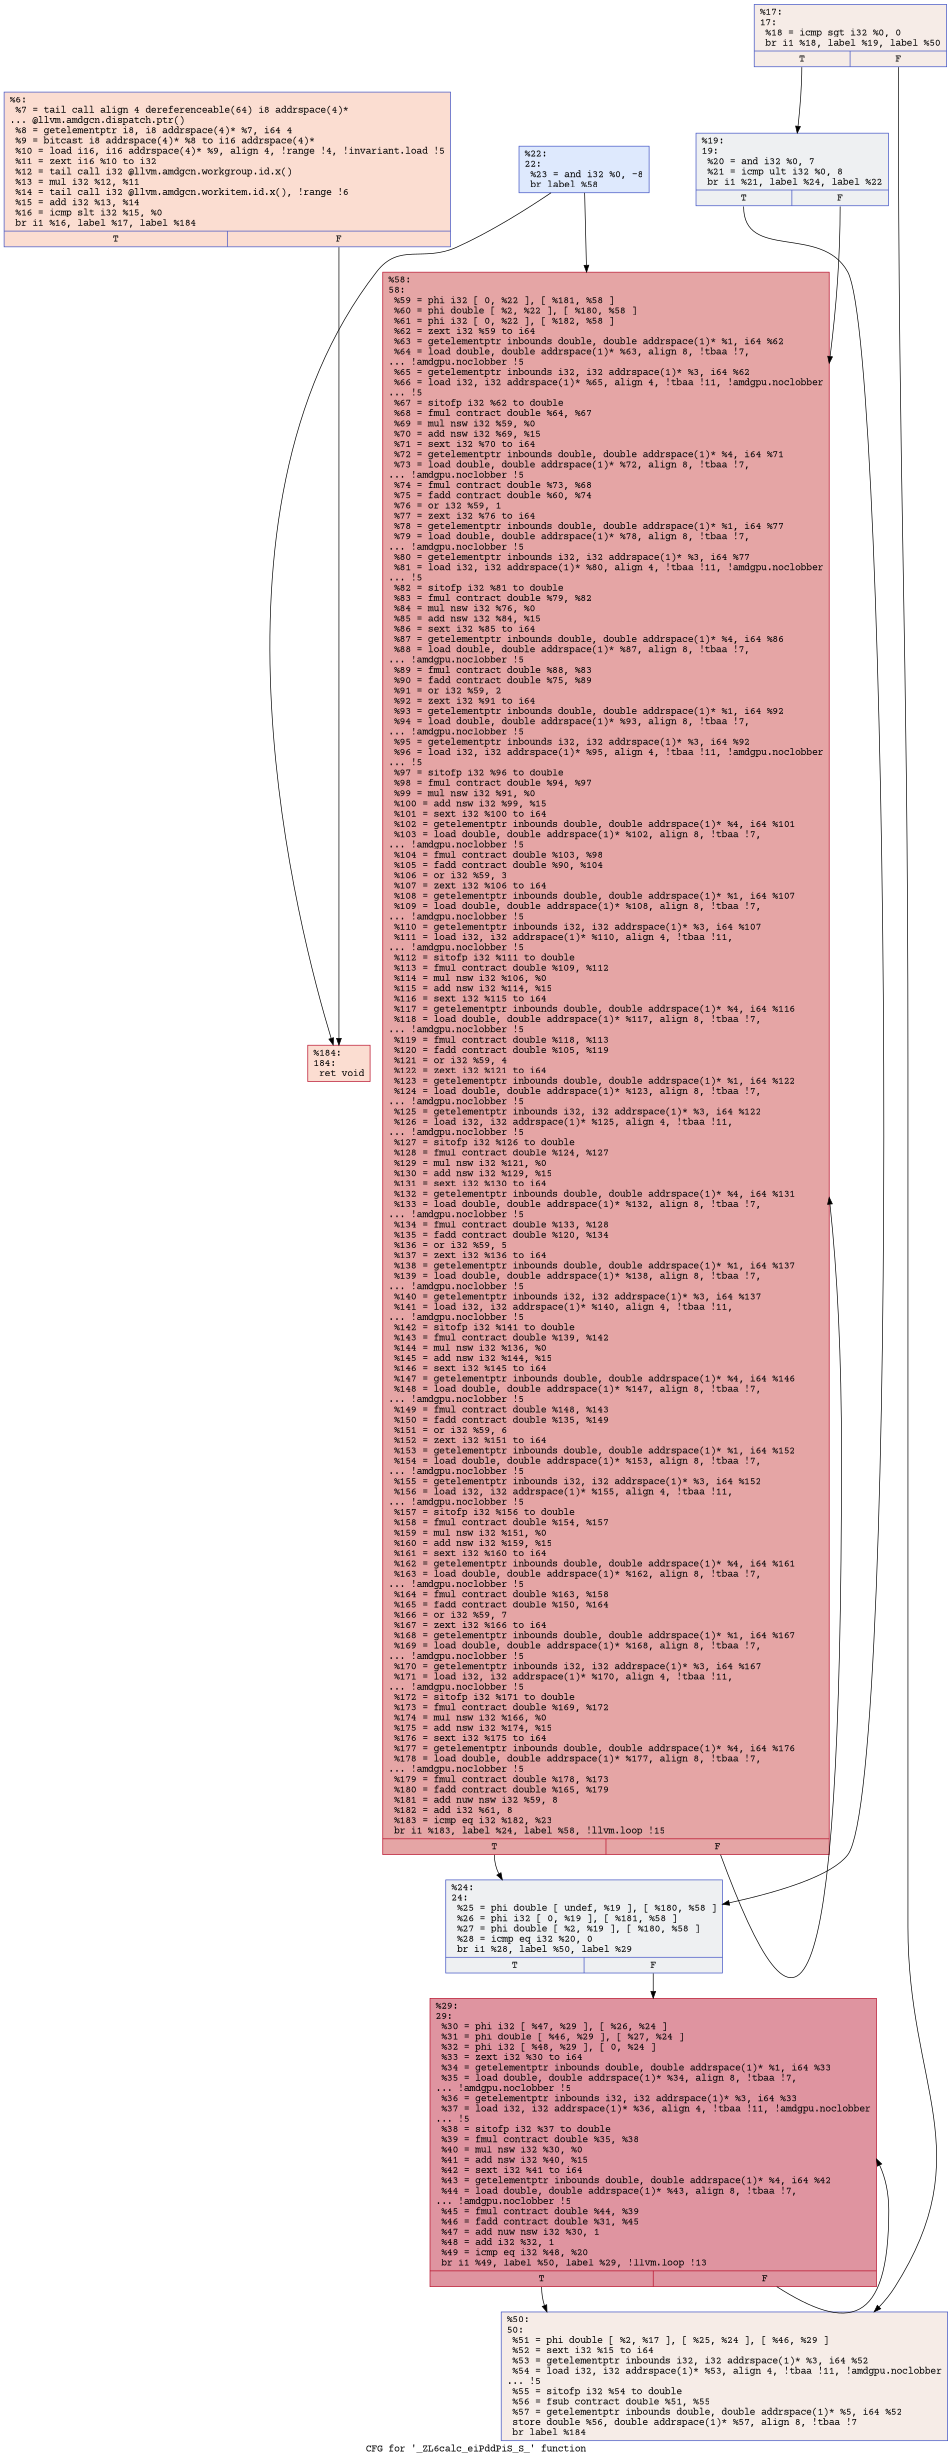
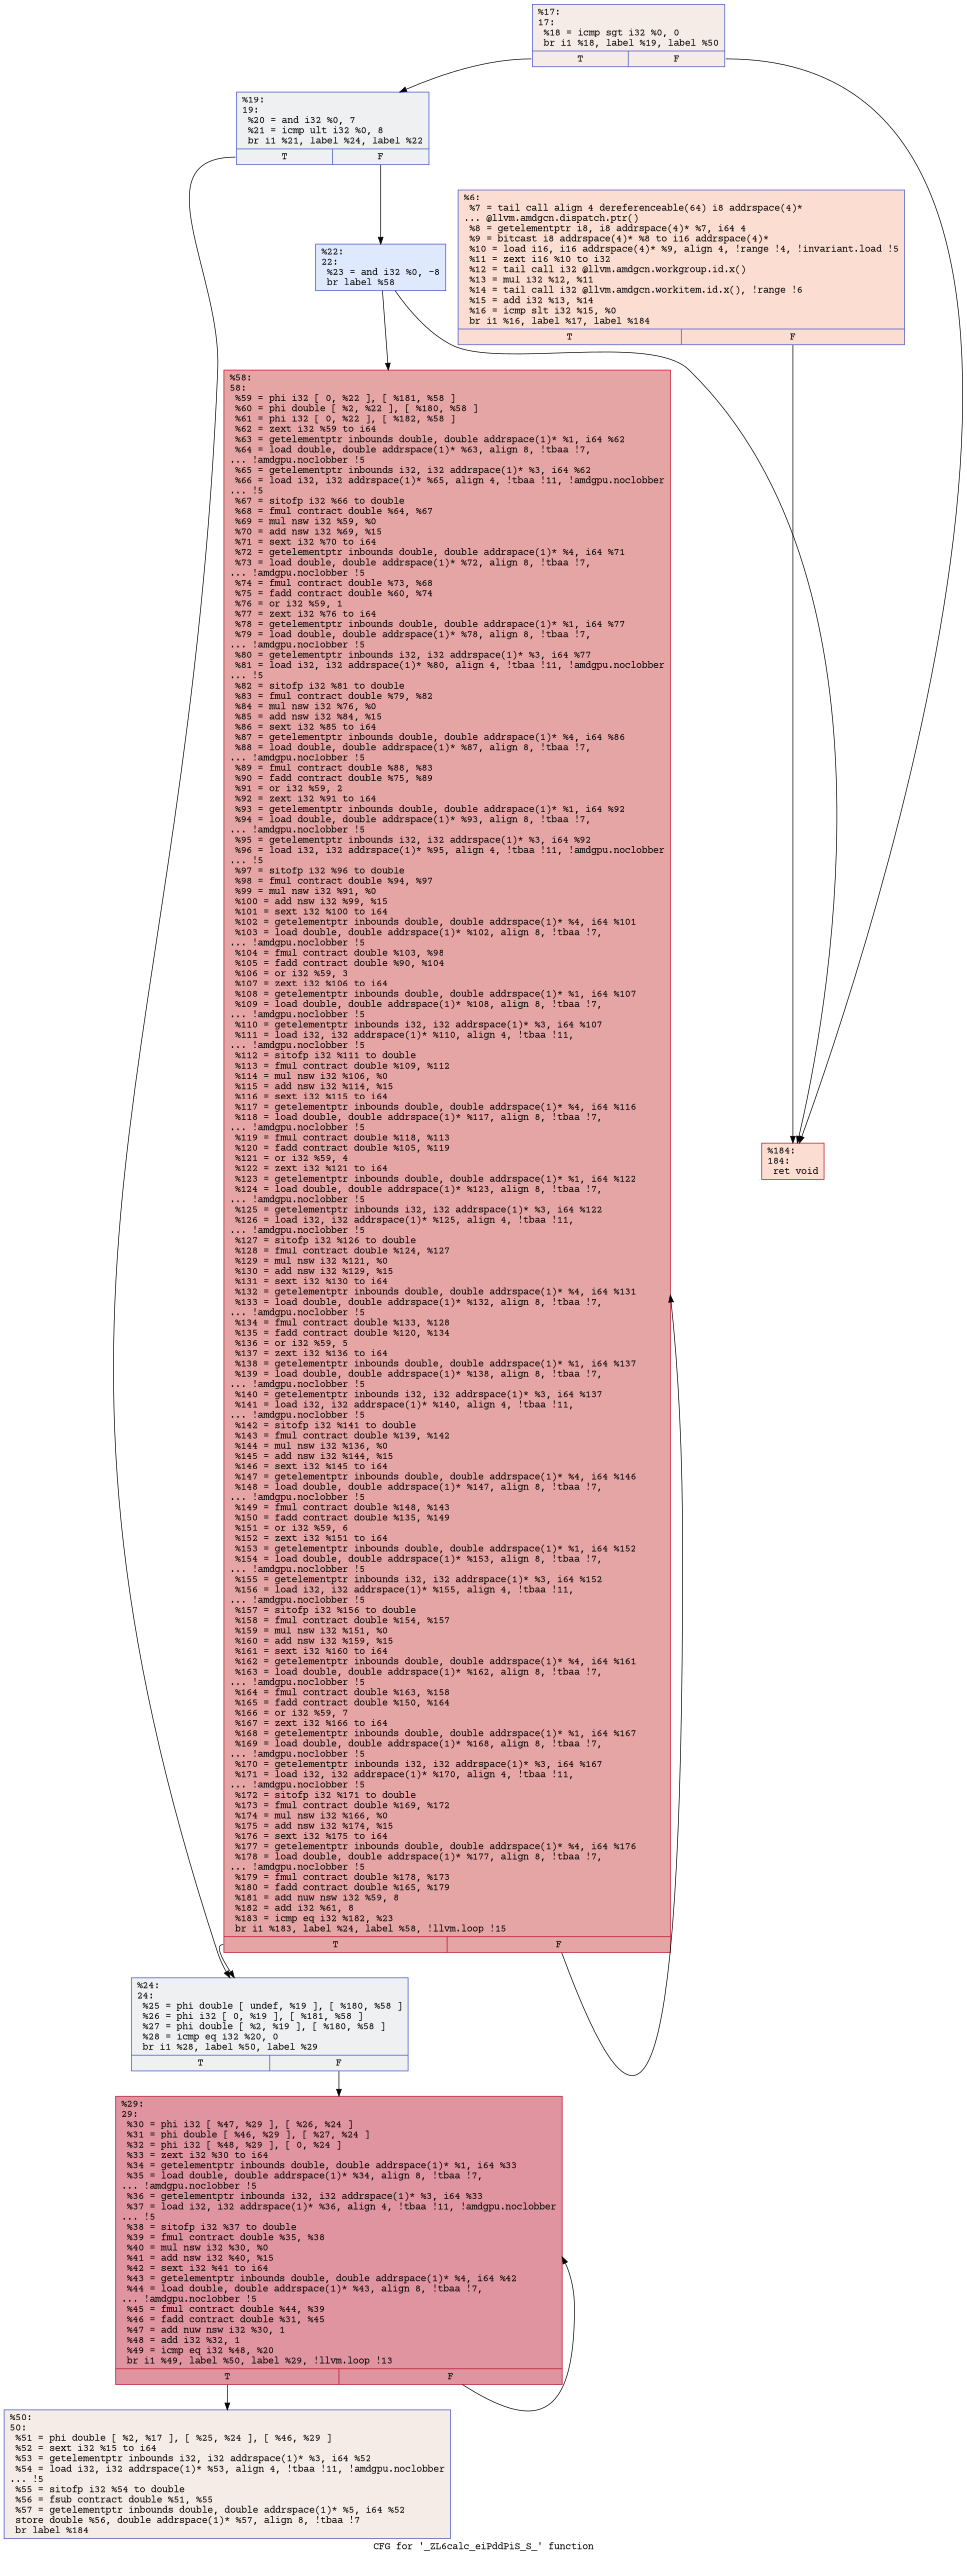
edge "%19:" -> "%58:": now "%19:" -> "%22:"
node "%58:": text "%67 = sitofp i32 %62 to double" -> "%67 = sitofp i32 %66 to double"
edge "%17:" -> "%50:": now "%17:" -> "%184:"
